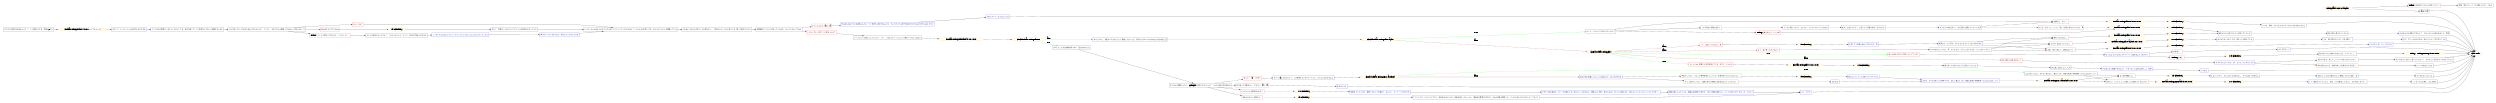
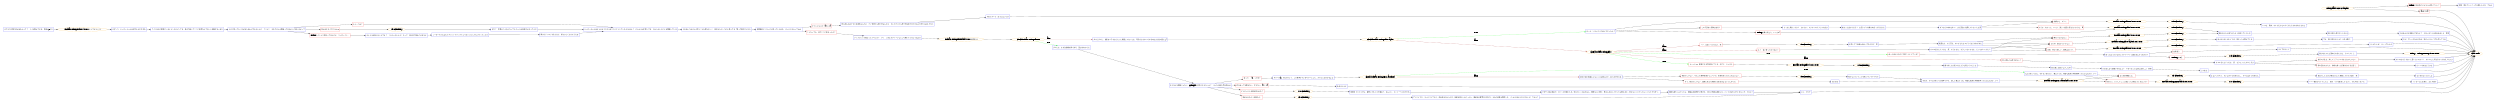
node "Boolean QuincyHexAsked is now true.": label "Boolean QuincyHexAsked is now true." -> "Boolean QuincyHexAsked is now 全然違う."
